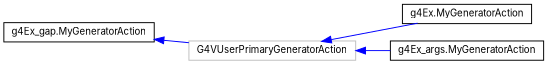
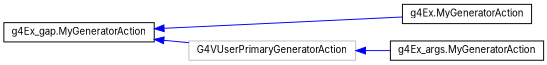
edge "g4Ex.MyGeneratorAction" -> "G4VUserPrimaryGeneratorAction": now "g4Ex.MyGeneratorAction" -> "g4Ex_gap.MyGeneratorAction"
